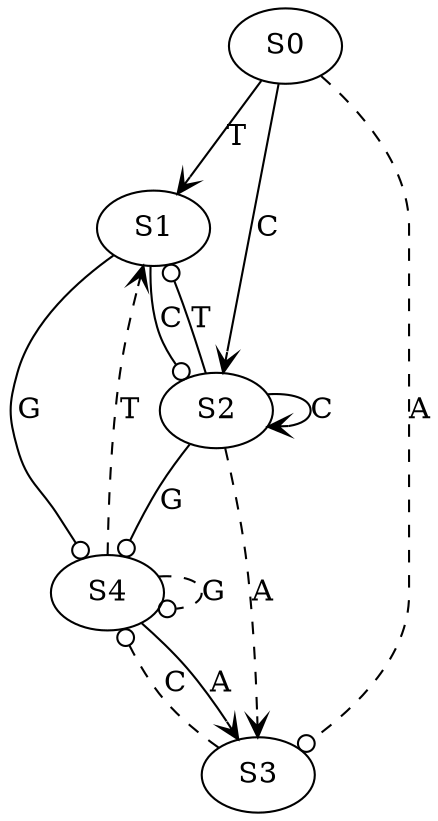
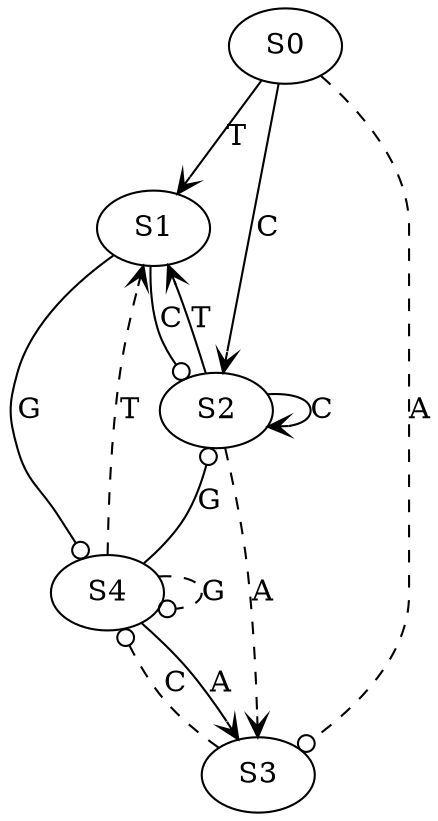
edge "S2" -> "S1": arrowhead odot -> vee
edge "S2" -> "S4": reversed
